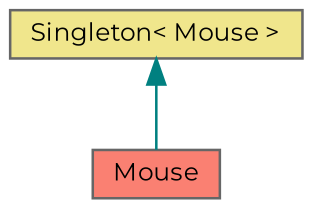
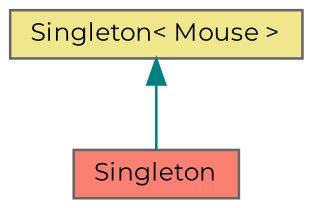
node "Mouse": label "Mouse" -> "Singleton"
